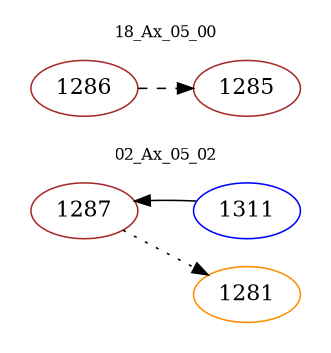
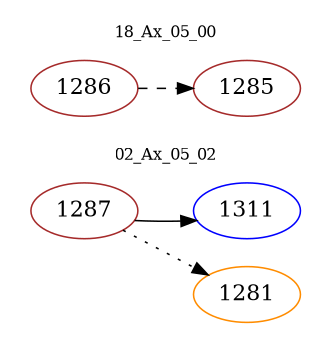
edge "1311" -> "1287": reversed
